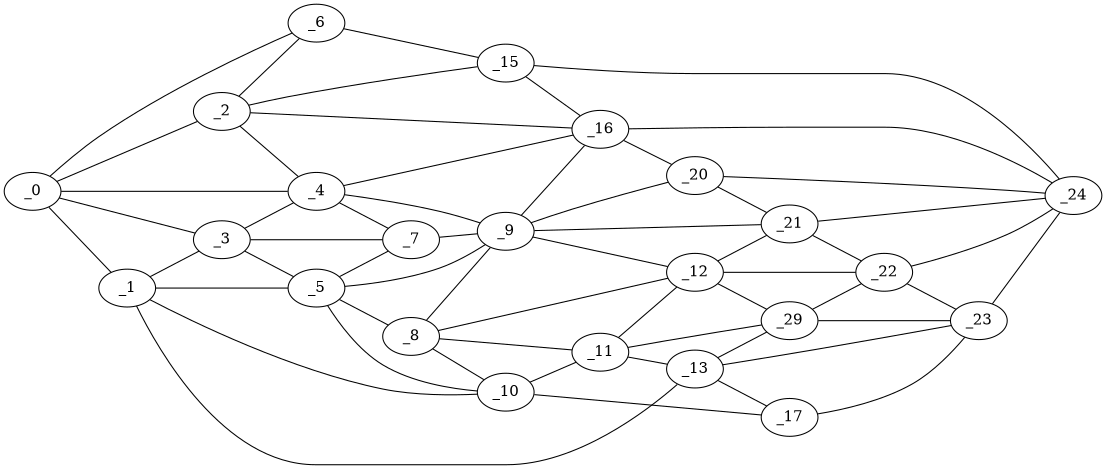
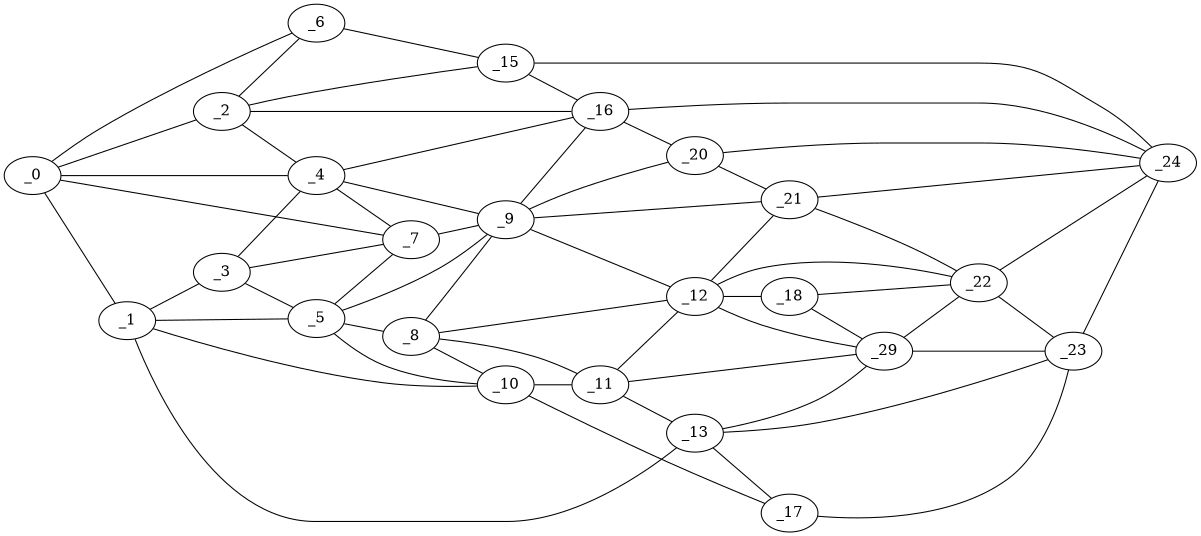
edge "_0" -- "_3": now "_0" -- "_7"
node "_18": added
